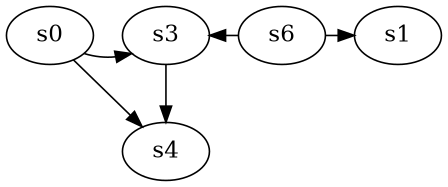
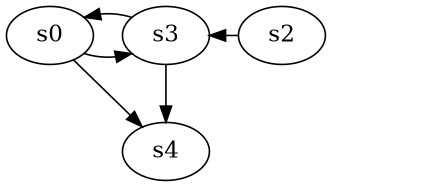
edge "s3" -> "s0": added
node "s6": label "s6" -> "s2"
node "s1": removed
